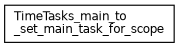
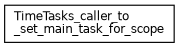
node "TimeTasks_main_to _set_main_task_for_scope": label "TimeTasks_main_to _set_main_task_for_scope" -> "TimeTasks_caller_to _set_main_task_for_scope"
